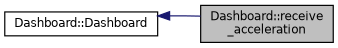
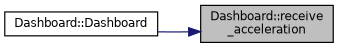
edge "Dashboard::receive _acceleration" -> "Dashboard::Dashboard": reversed
